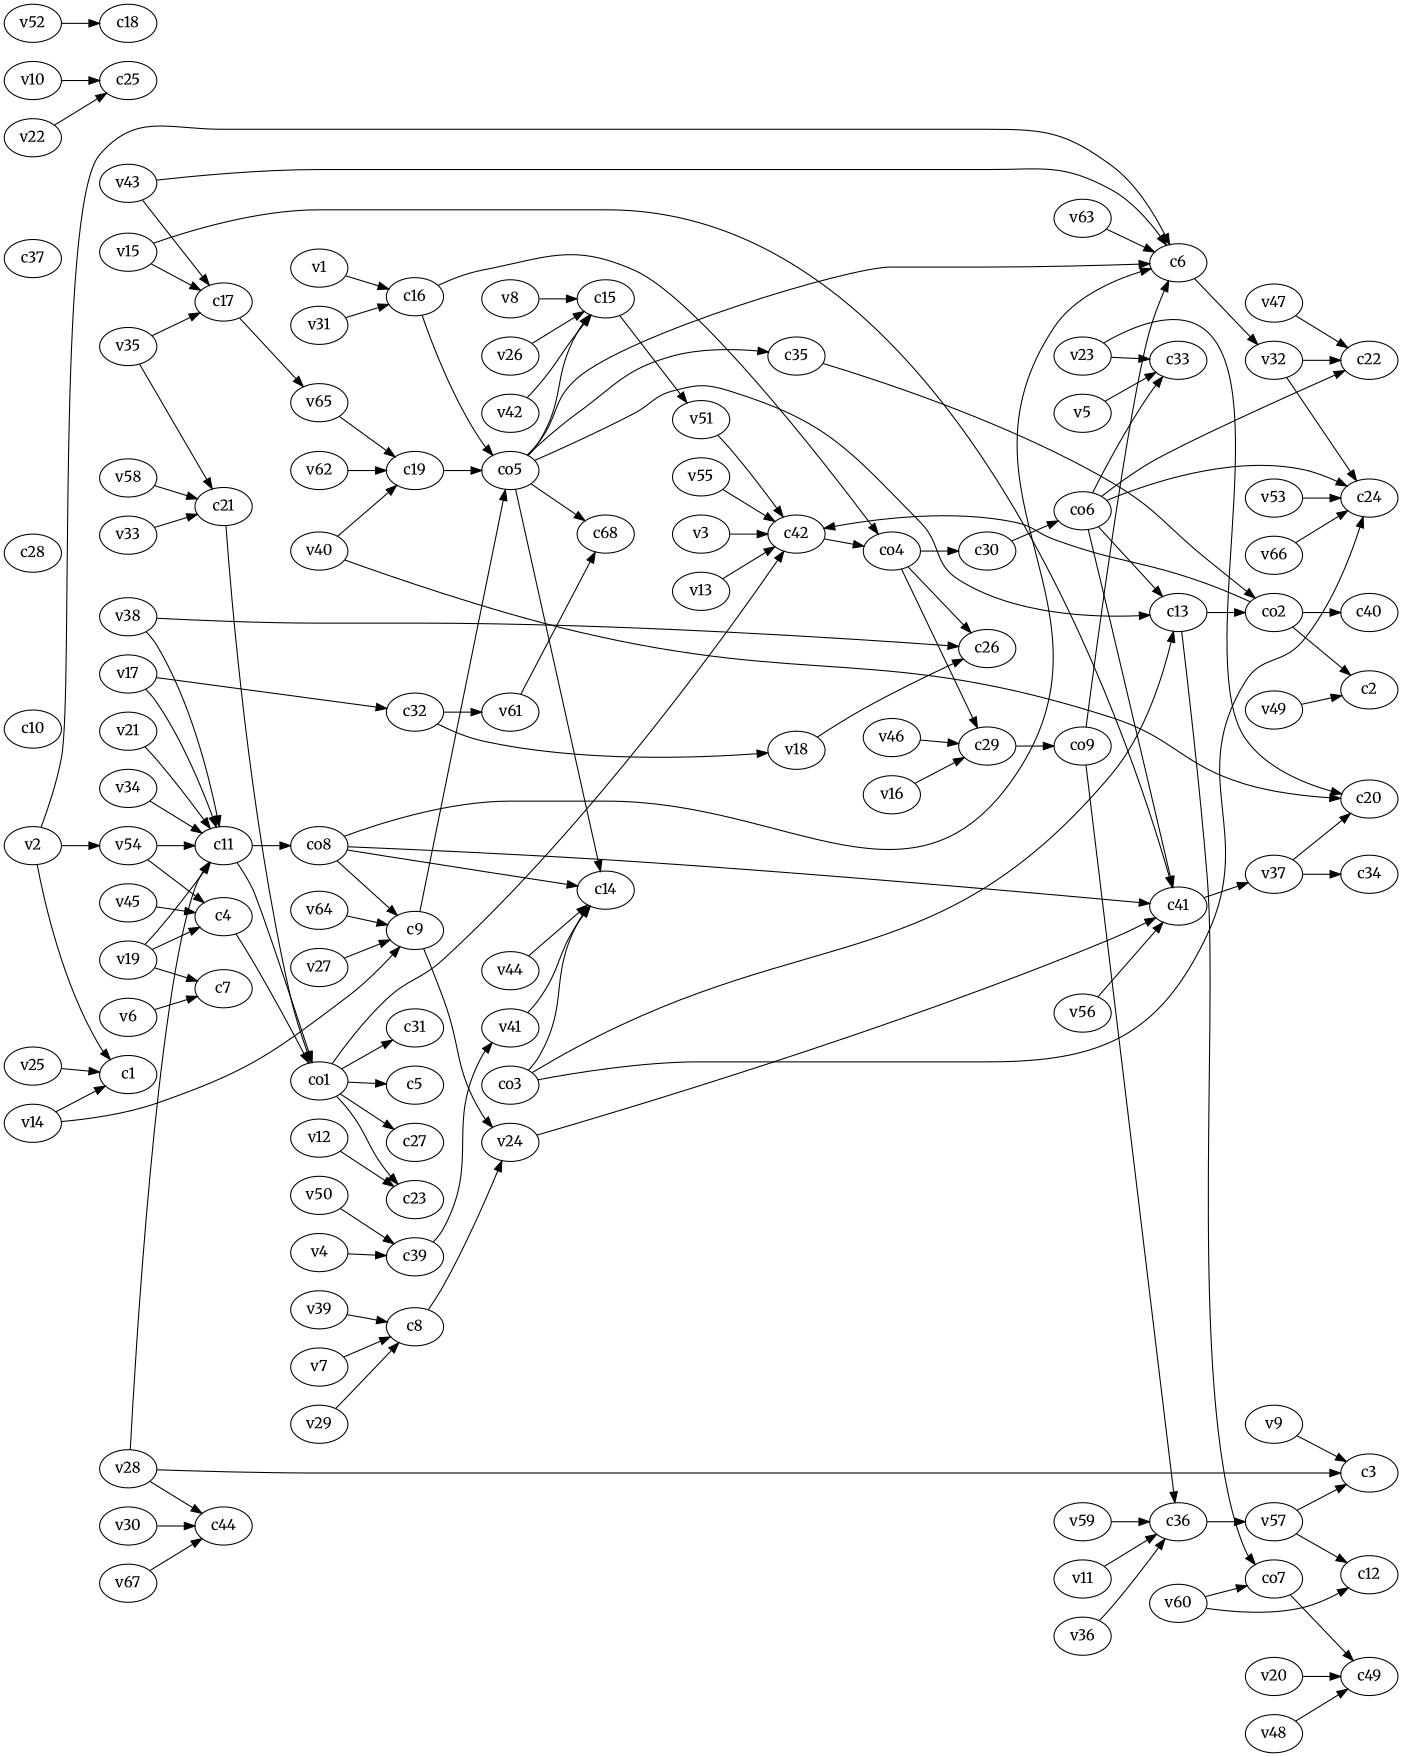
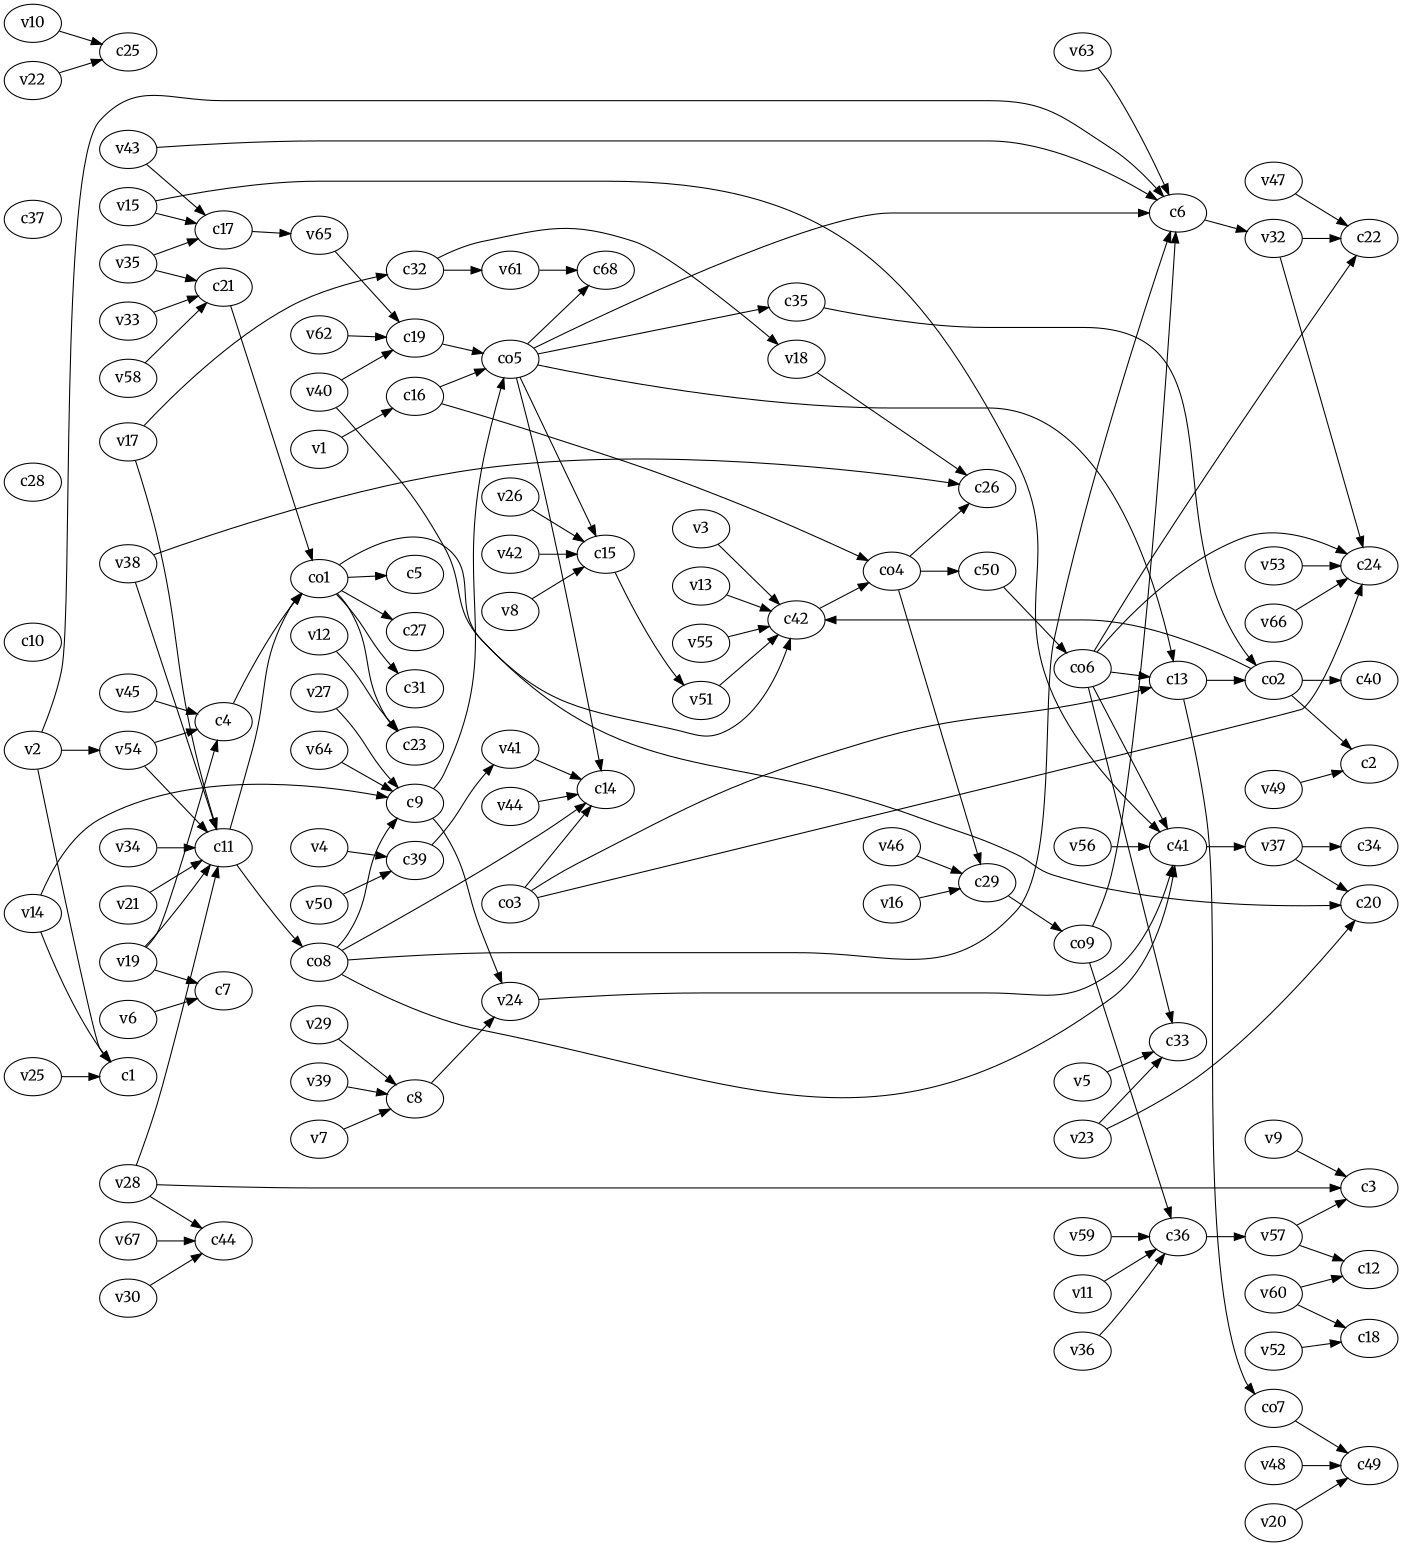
node "v31": removed
node "c30": label "c30" -> "c50"
edge "v60" -> "co7": now "v60" -> "c18"
